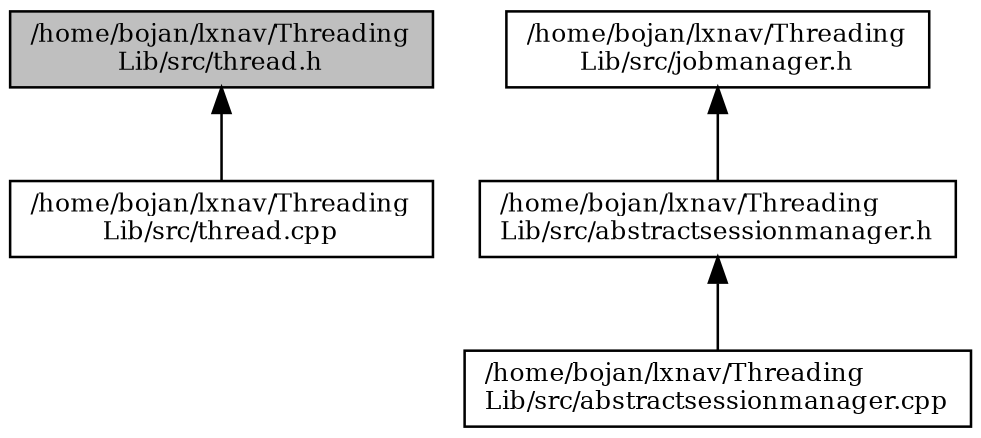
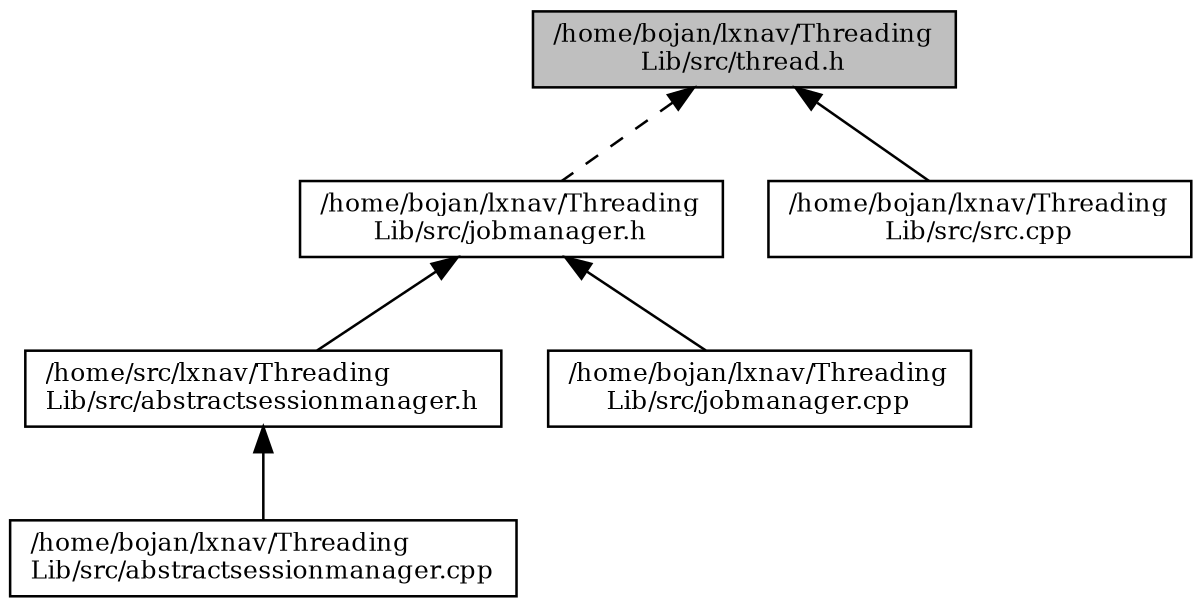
edge "/home/bojan/lxnav/Threading Lib/src/jobmanager.h" -> "/home/bojan/lxnav/Threading Lib/src/thread.h": added
node "/home/bojan/lxnav/Threading Lib/src/thread.cpp": label "/home/bojan/lxnav/Threading Lib/src/thread.cpp" -> "/home/bojan/lxnav/Threading Lib/src/src.cpp"
node "/home/bojan/lxnav/Threading Lib/src/abstractsessionmanager.h": label "/home/bojan/lxnav/Threading Lib/src/abstractsessionmanager.h" -> "/home/src/lxnav/Threading Lib/src/abstractsessionmanager.h"
node "/home/bojan/lxnav/Threading Lib/src/jobmanager.cpp": added
